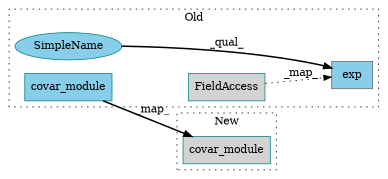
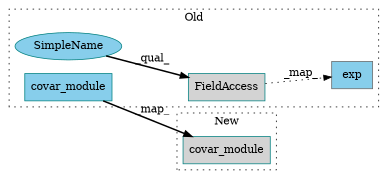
edge "SimpleName" -> "exp": now "SimpleName" -> "FieldAccess"
